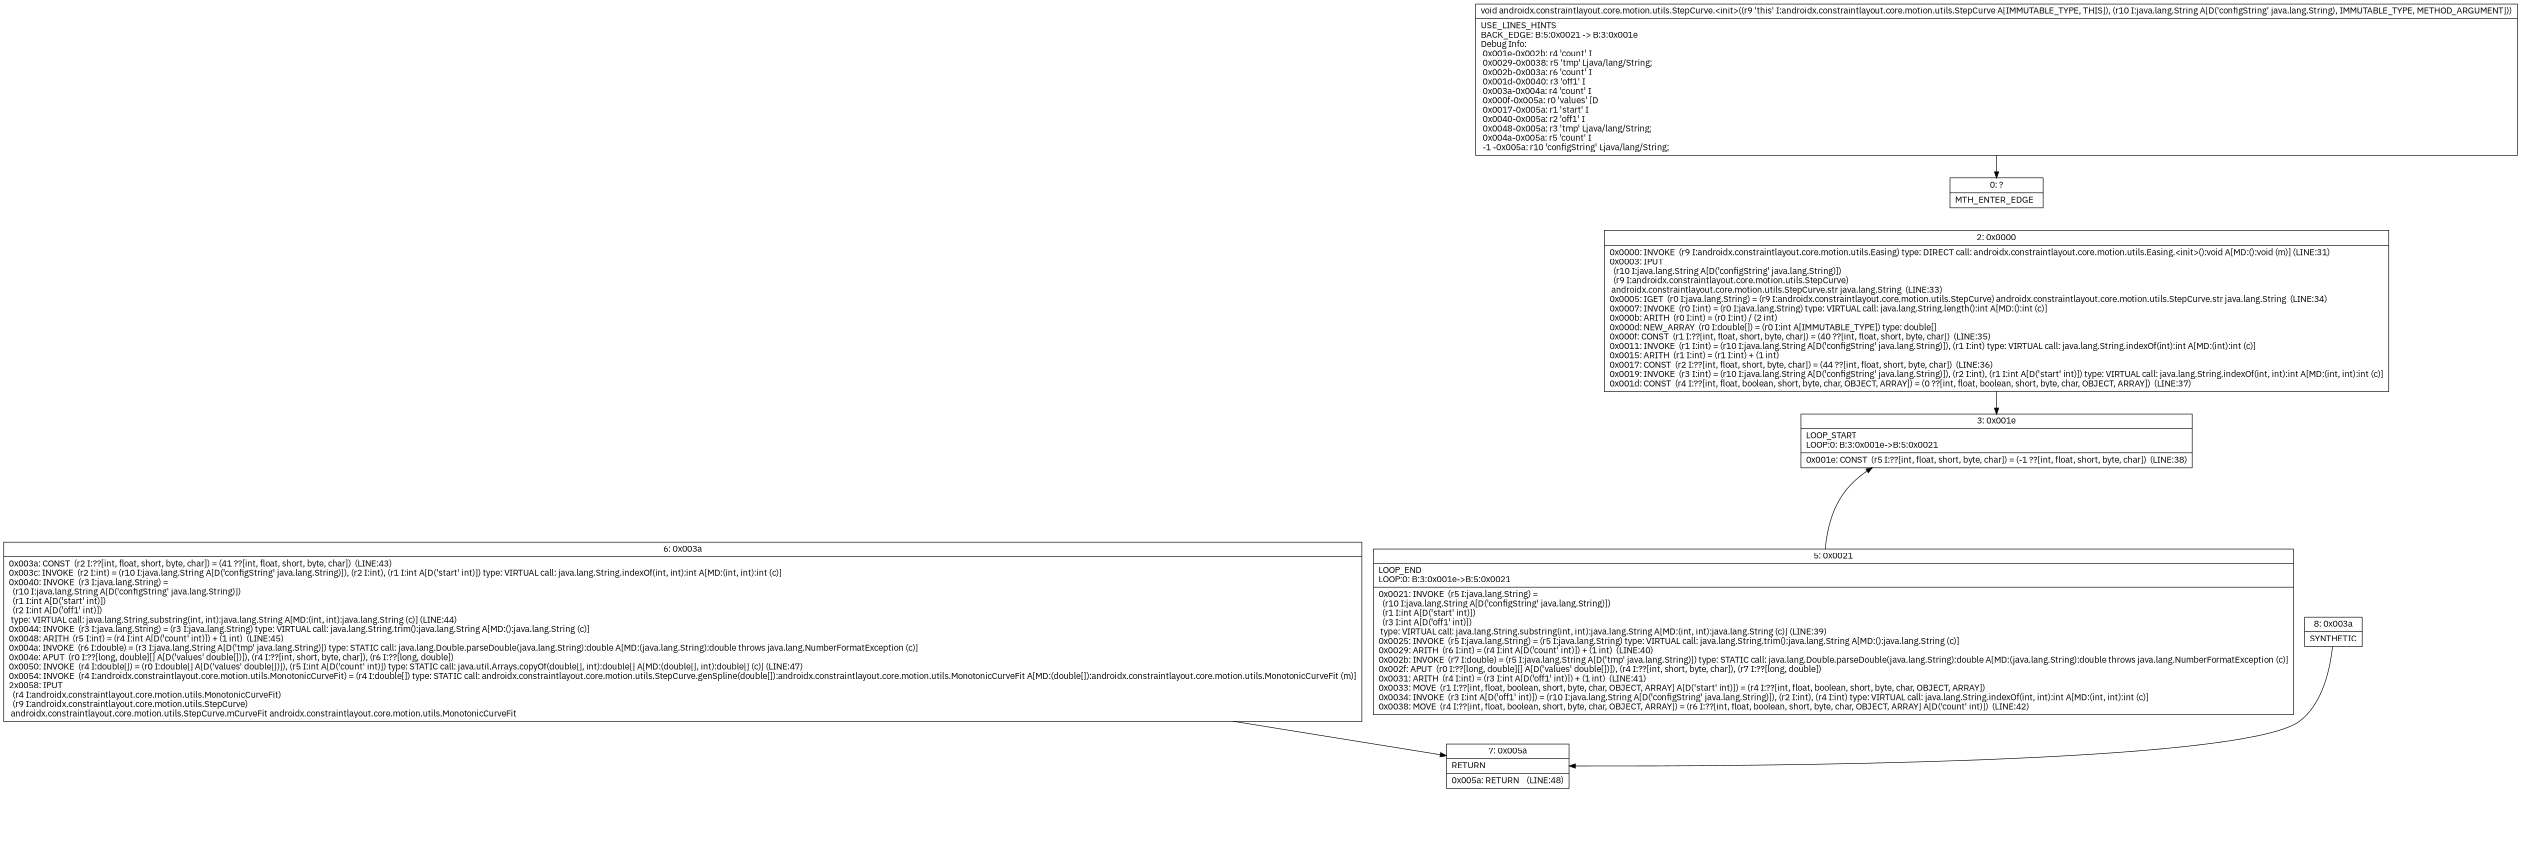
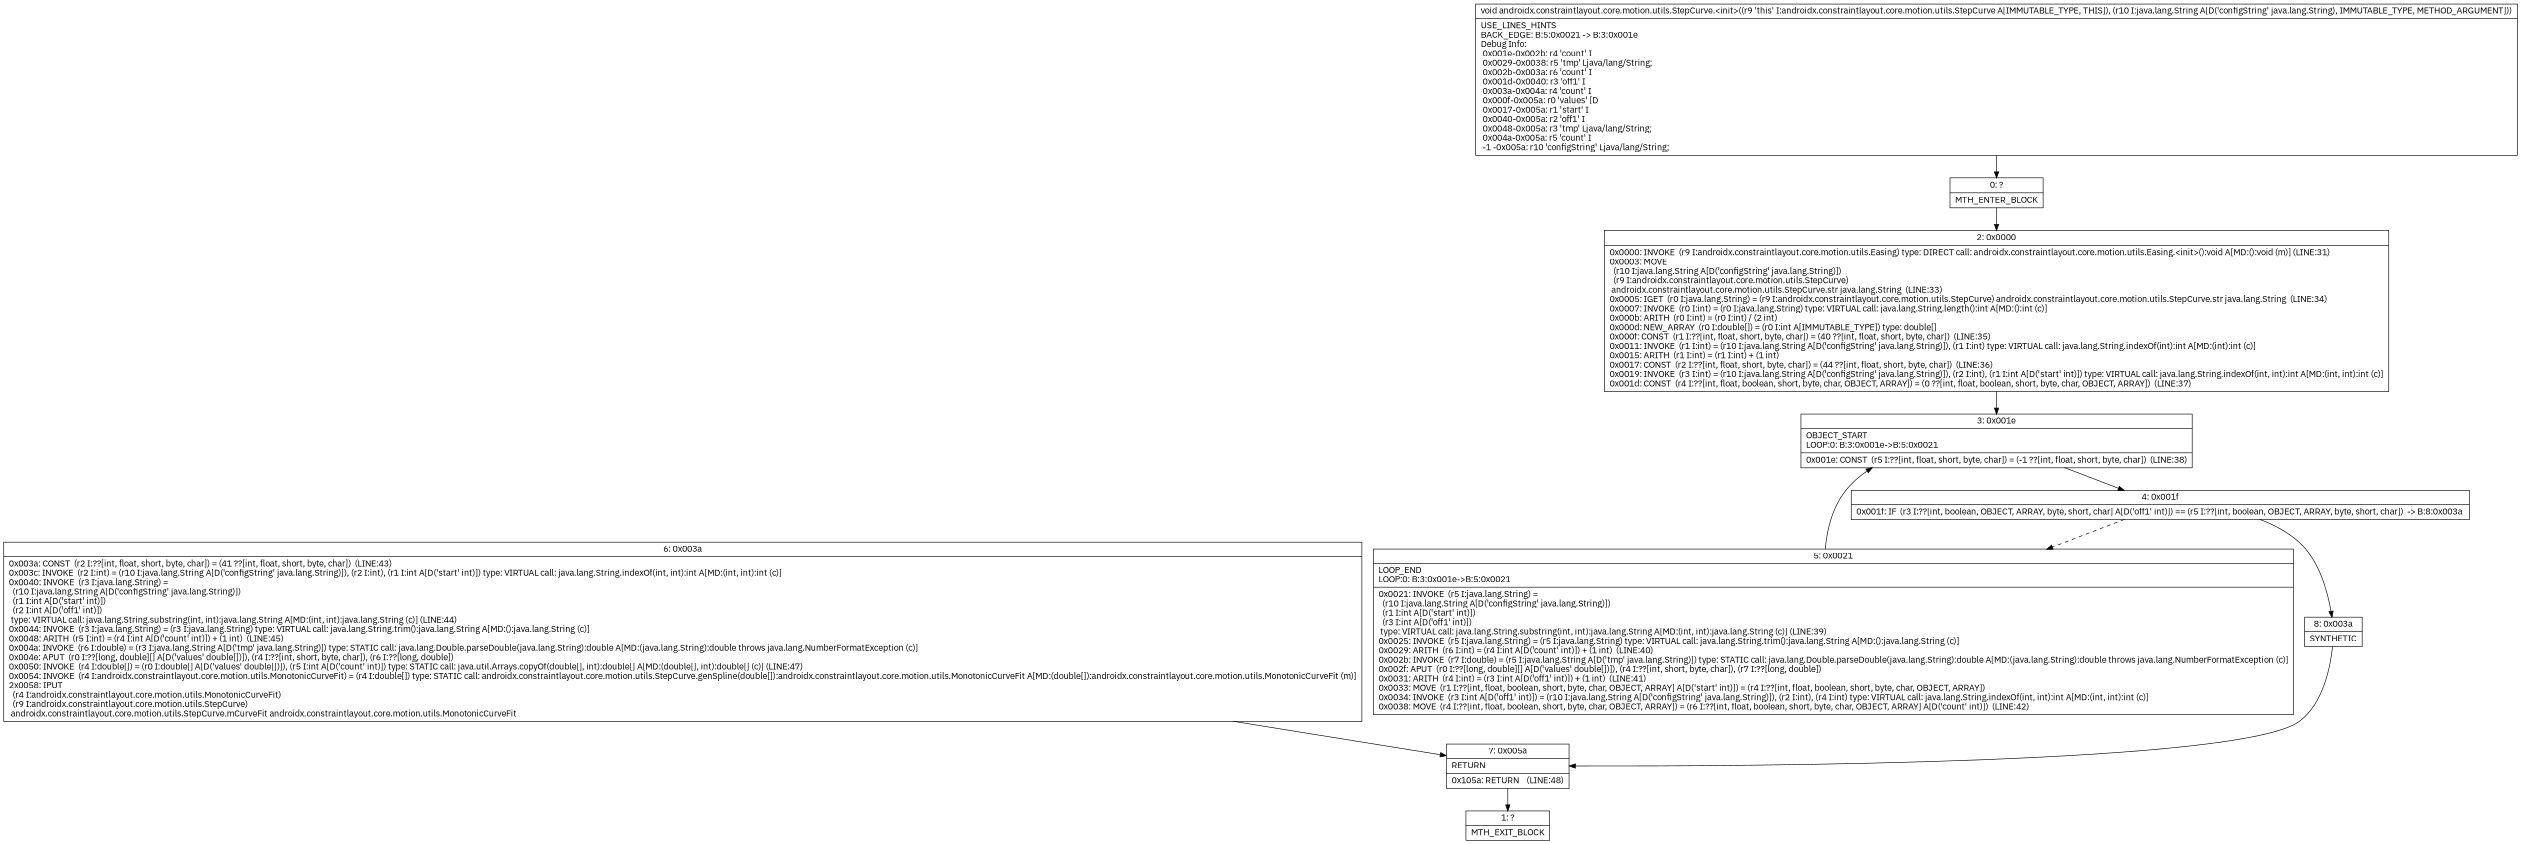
node "0: ?": text "MTH_ENTER_EDGE" -> "MTH_ENTER_BLOCK"
edge "0: ?" -> "2: 0x0000": added
node "2: 0x0000": text "0x0003: IPUT" -> "0x0003: MOVE"
node "3: 0x001e": text "LOOP_START" -> "OBJECT_START"
node "4: 0x001f": added
node "7: 0x005a": text "0x005a: RETURN    (LINE:48)" -> "0x105a: RETURN    (LINE:48)"
node "1: ?": added
